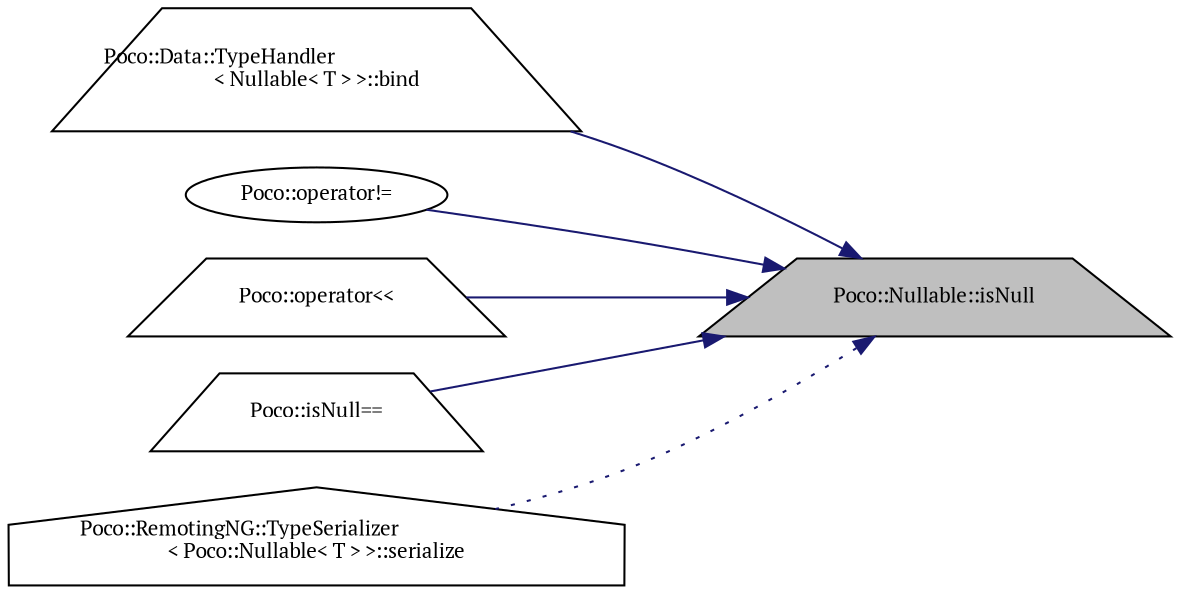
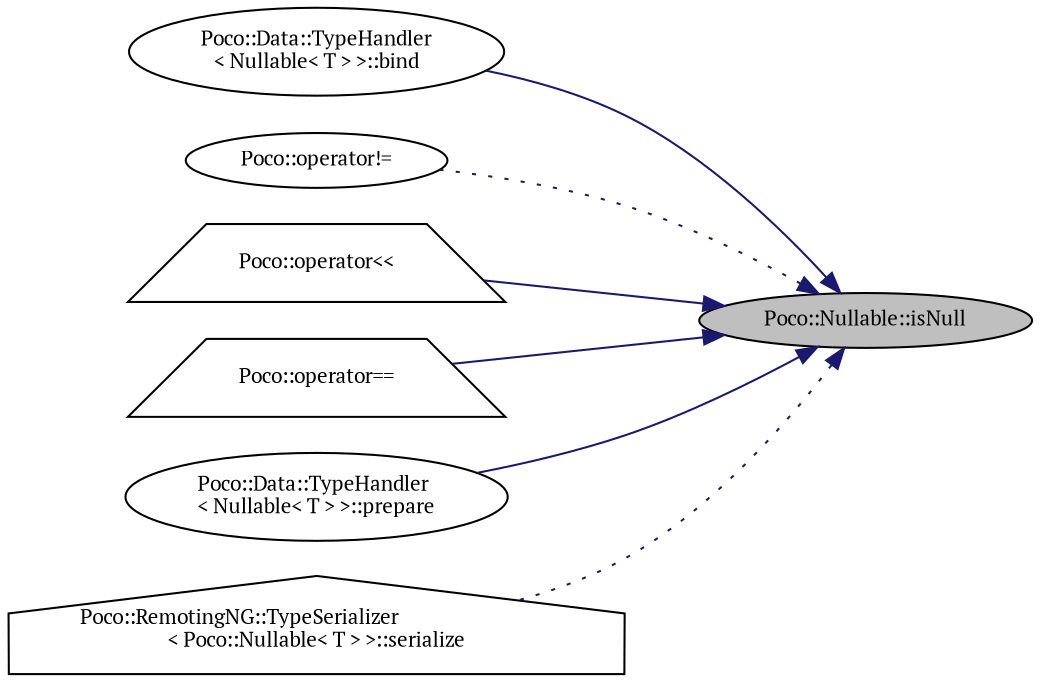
node "Poco::Data::TypeHandler < Nullable< T > >::bind": shape trapezium -> ellipse
edge "Poco::operator!=" -> "Poco::Nullable::isNull": style solid -> dotted
node "Poco::Nullable::isNull": shape trapezium -> ellipse
node "Poco::isNull==": label "Poco::isNull==" -> "Poco::operator=="
node "Poco::Data::TypeHandler < Nullable< T > >::prepare": added
